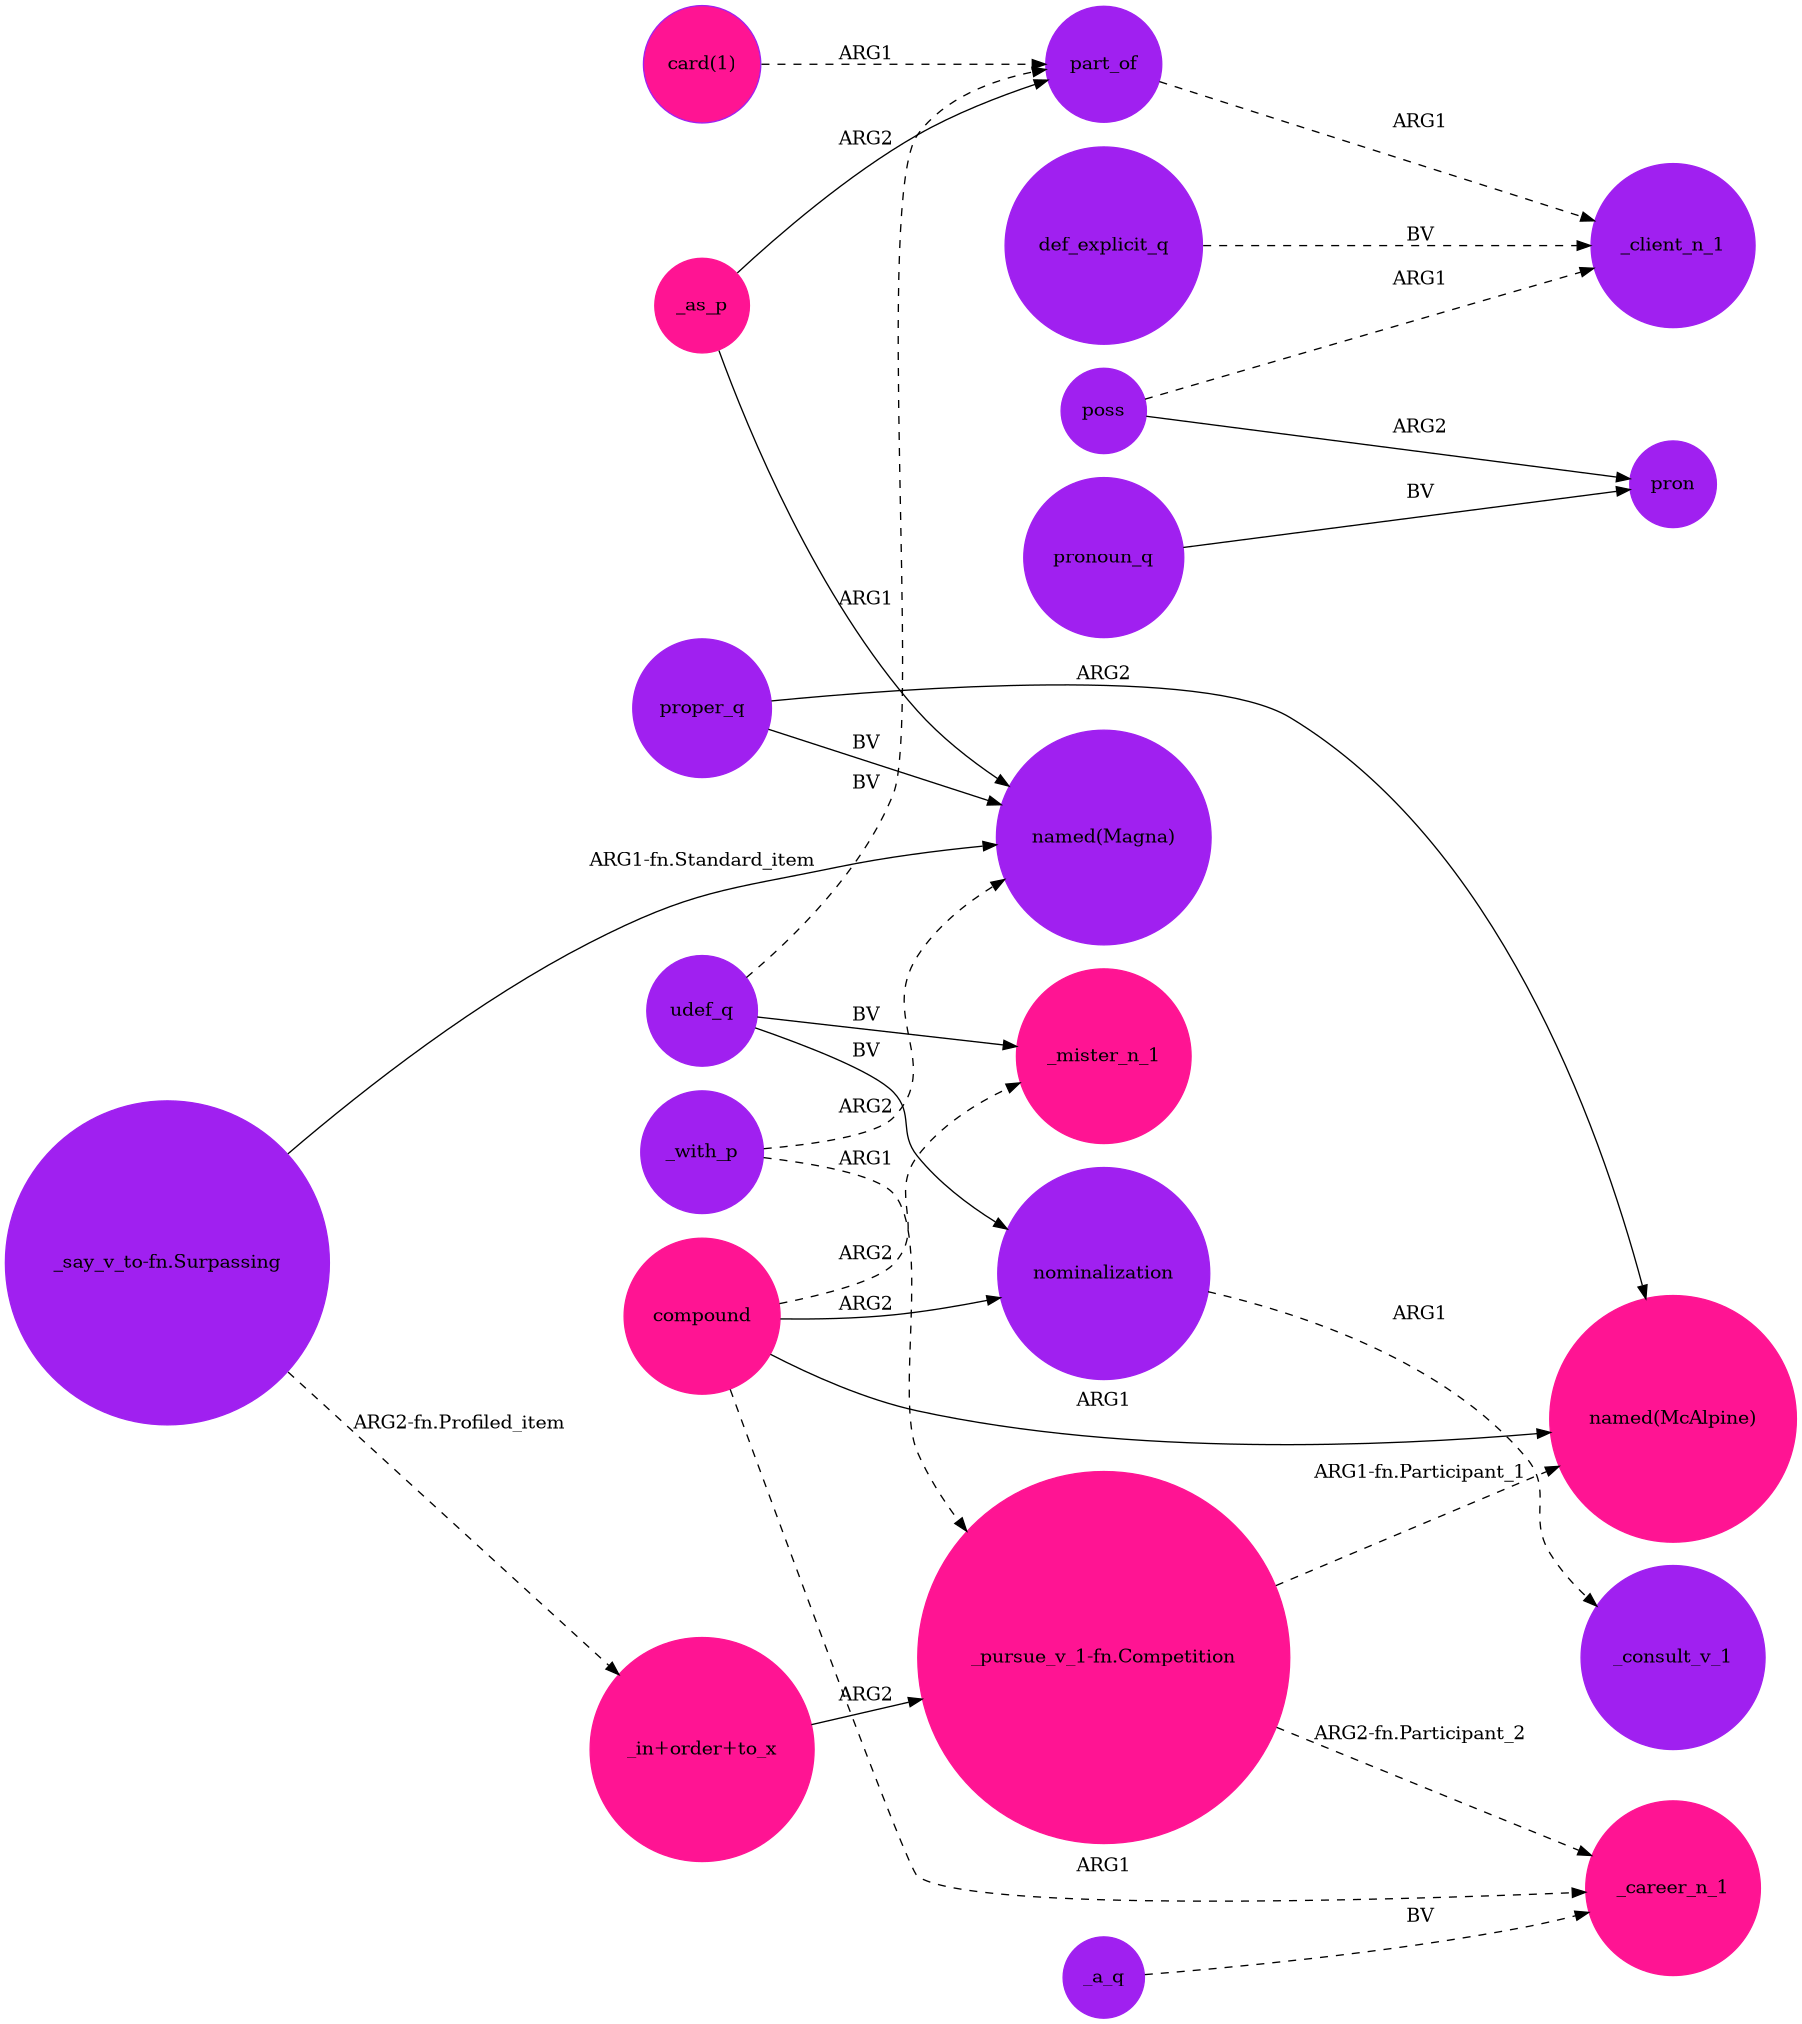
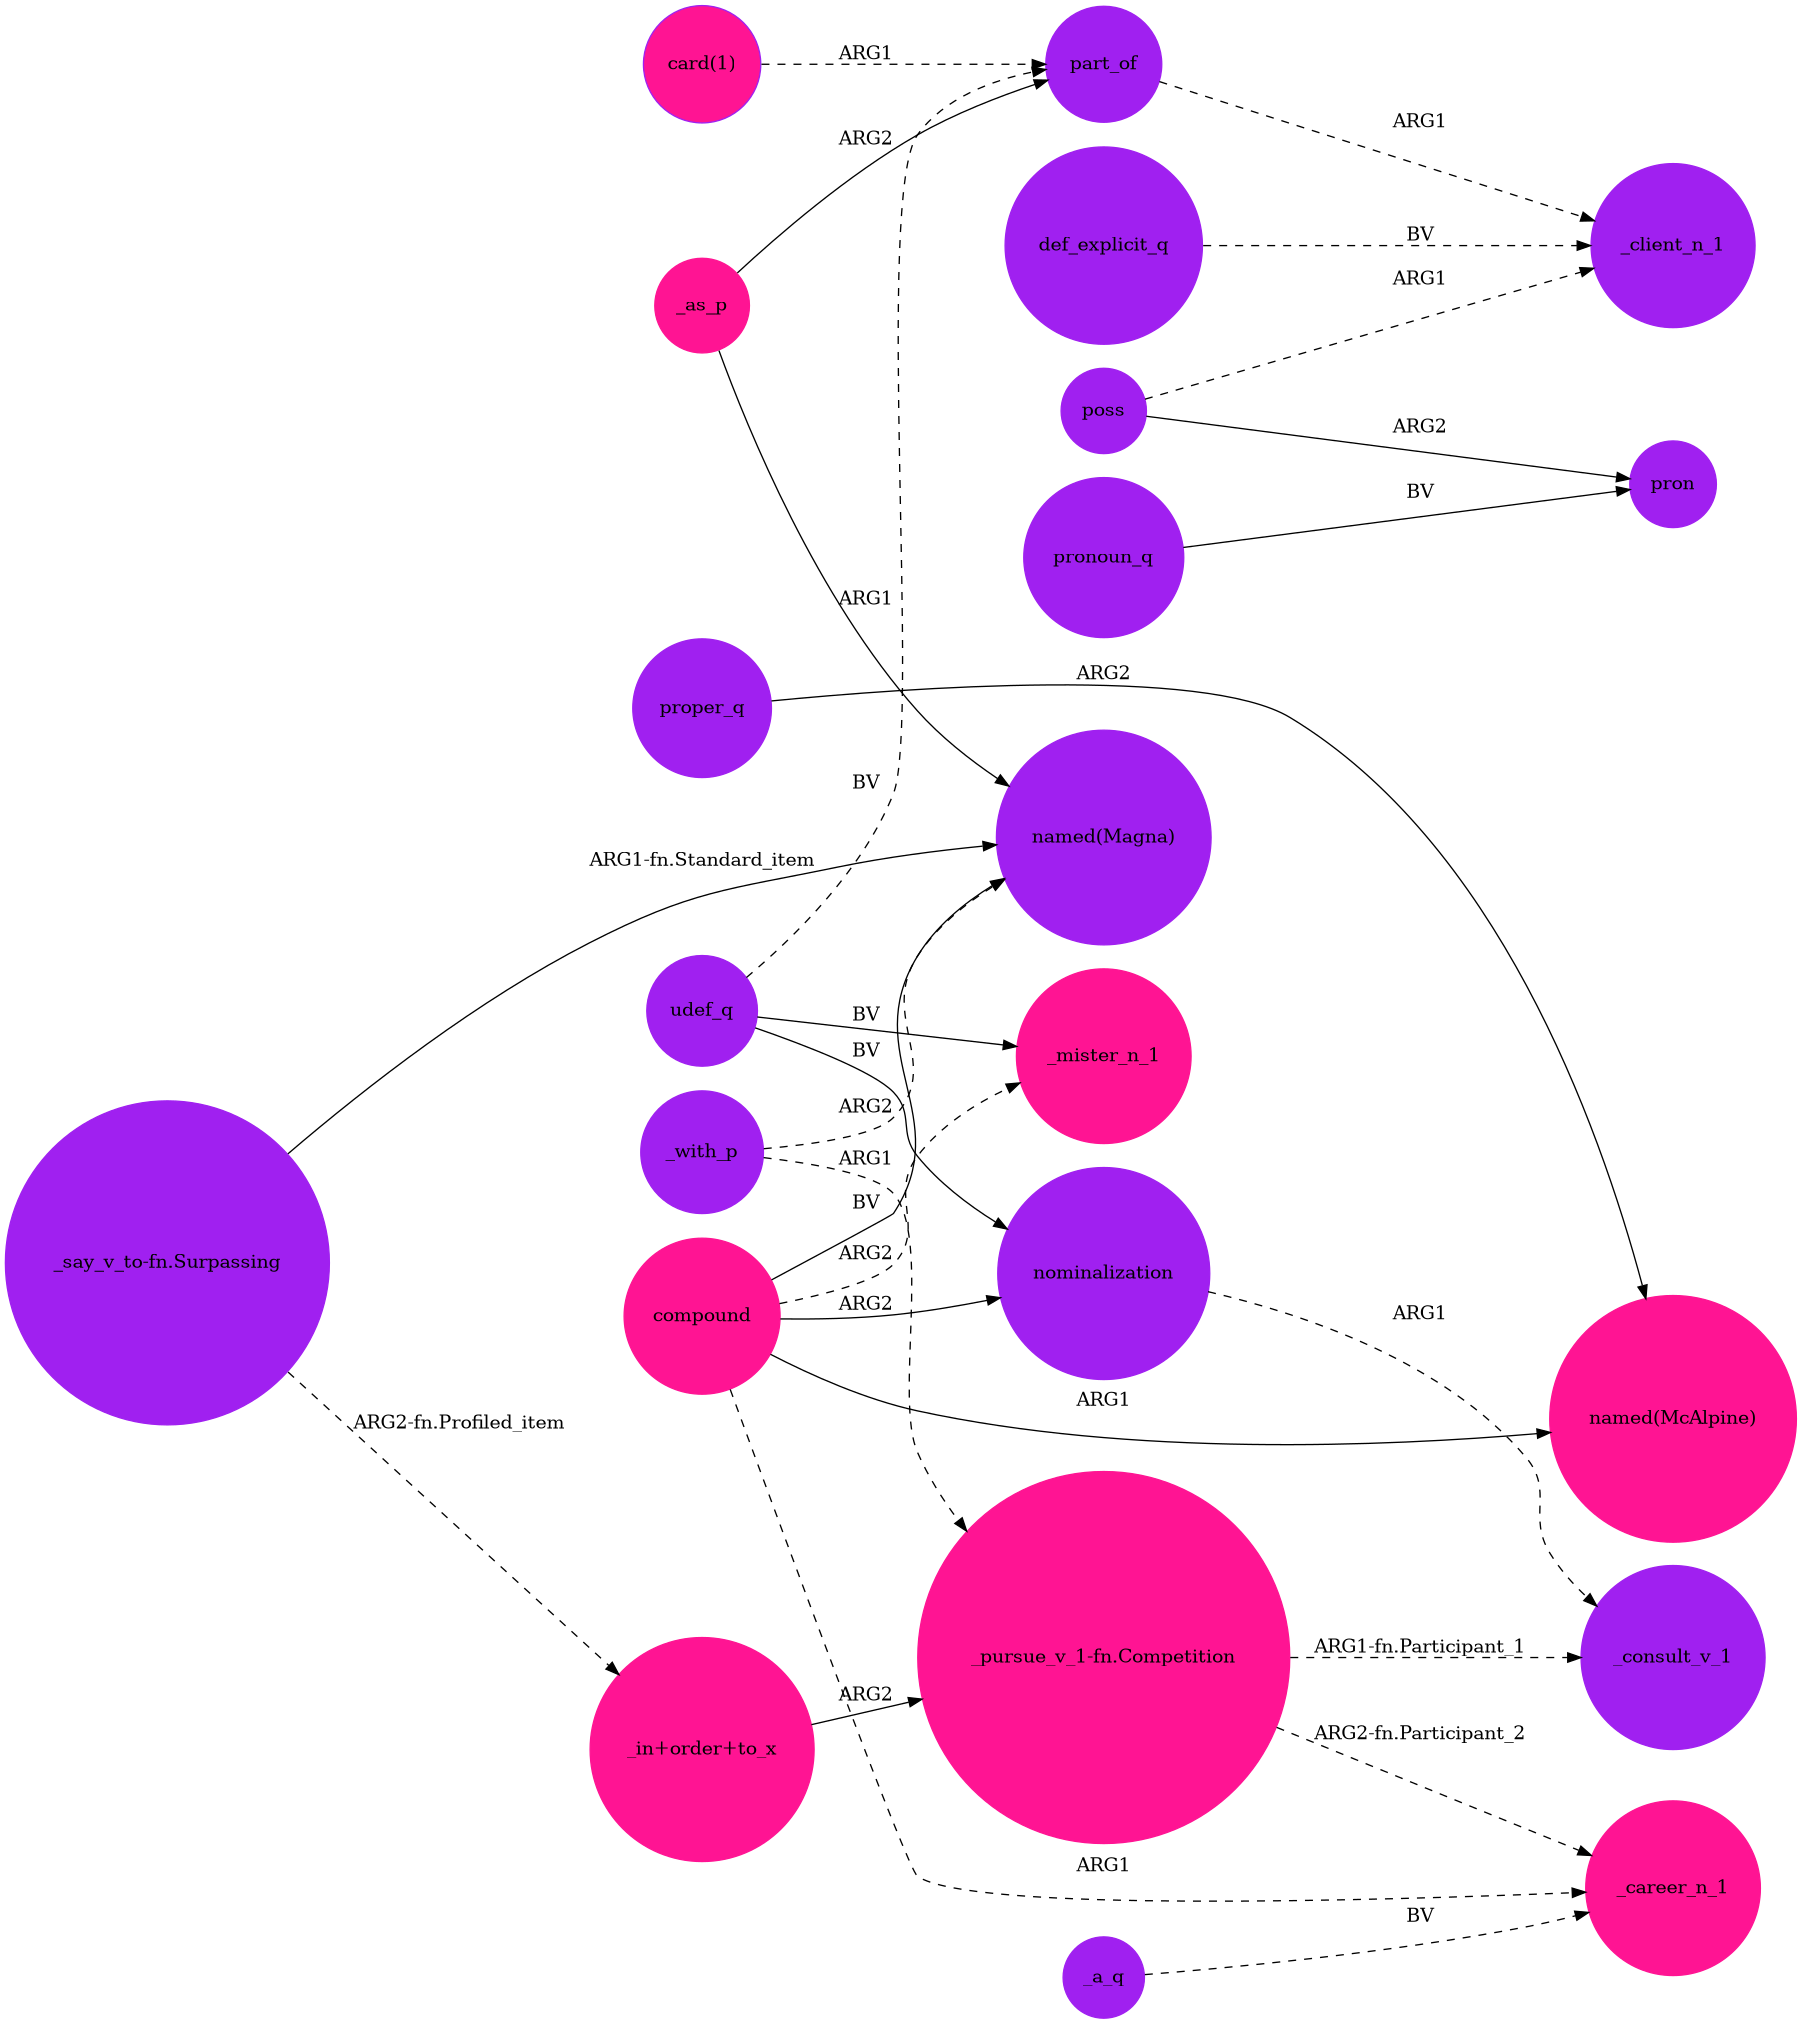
edge "proper_q" -> "named(Magna)": now "compound" -> "named(Magna)"
edge "_pursue_v_1-fn.Competition" -> "named(McAlpine)": now "_pursue_v_1-fn.Competition" -> "_consult_v_1"
